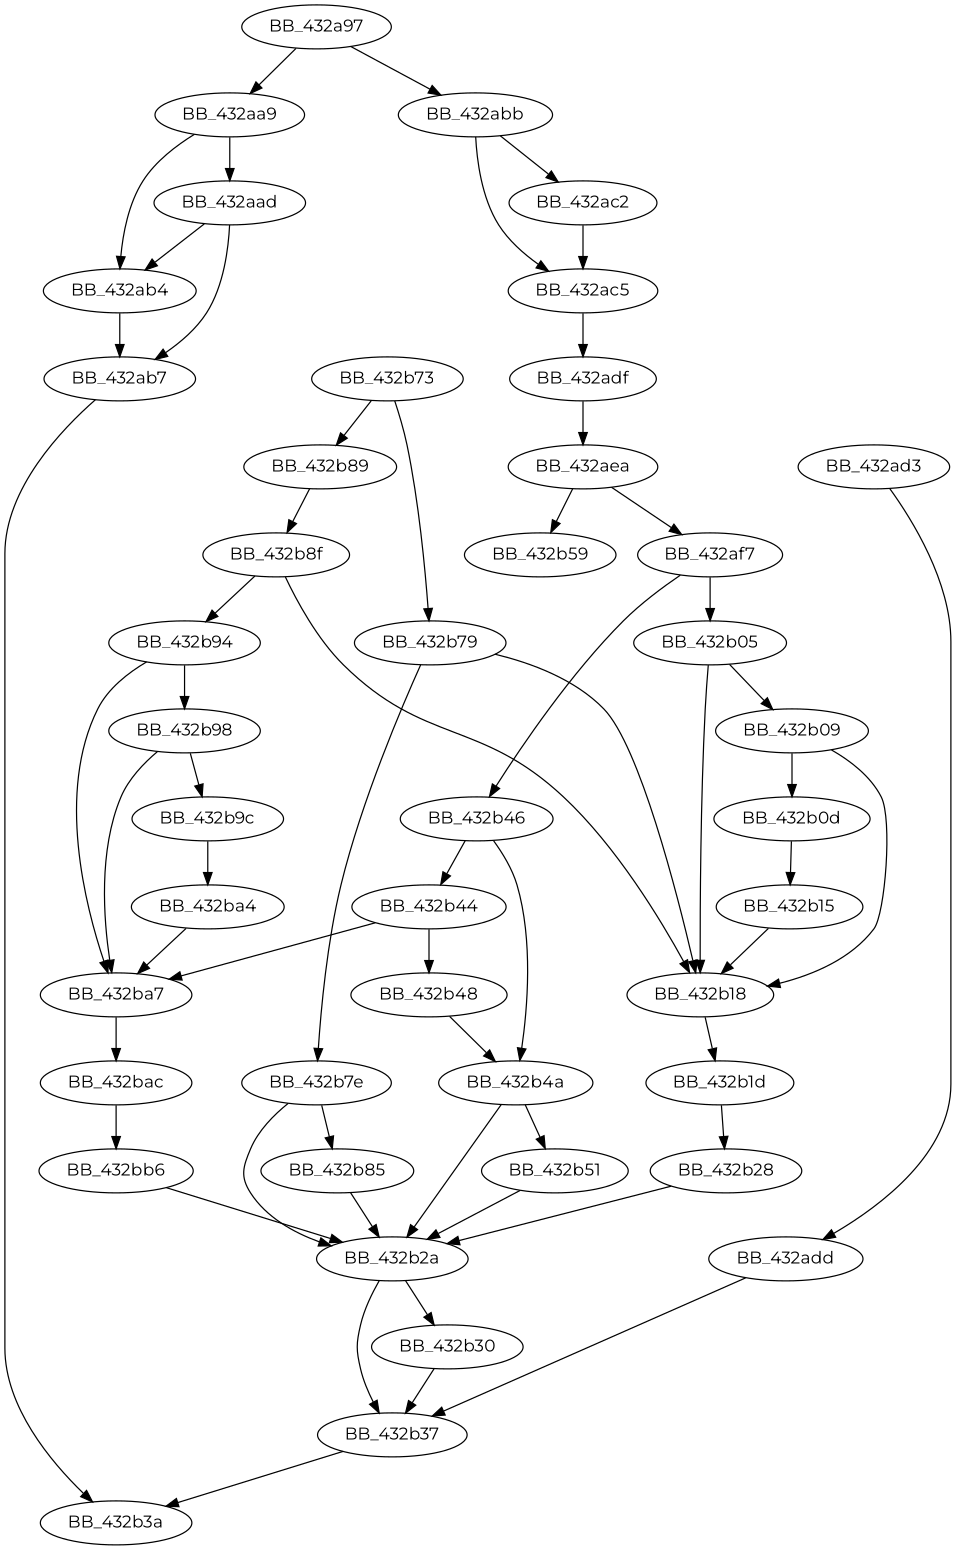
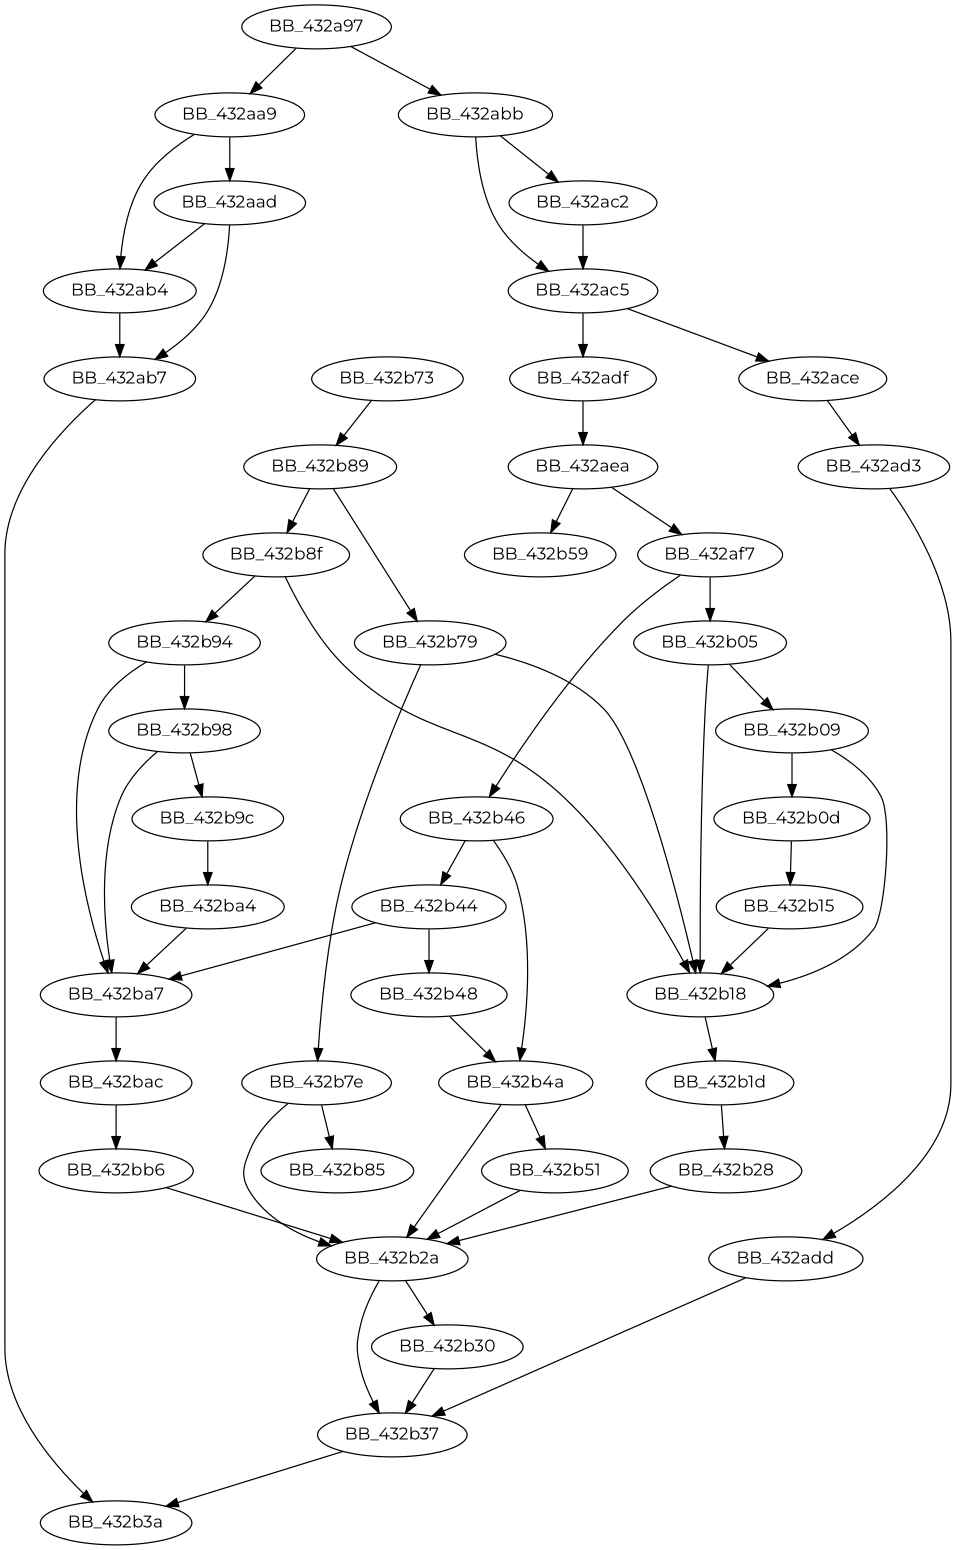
node "BB_432ace": added
edge "BB_432b73" -> "BB_432b79": now "BB_432b89" -> "BB_432b79"
edge "BB_432b85" -> "BB_432b2a": removed
